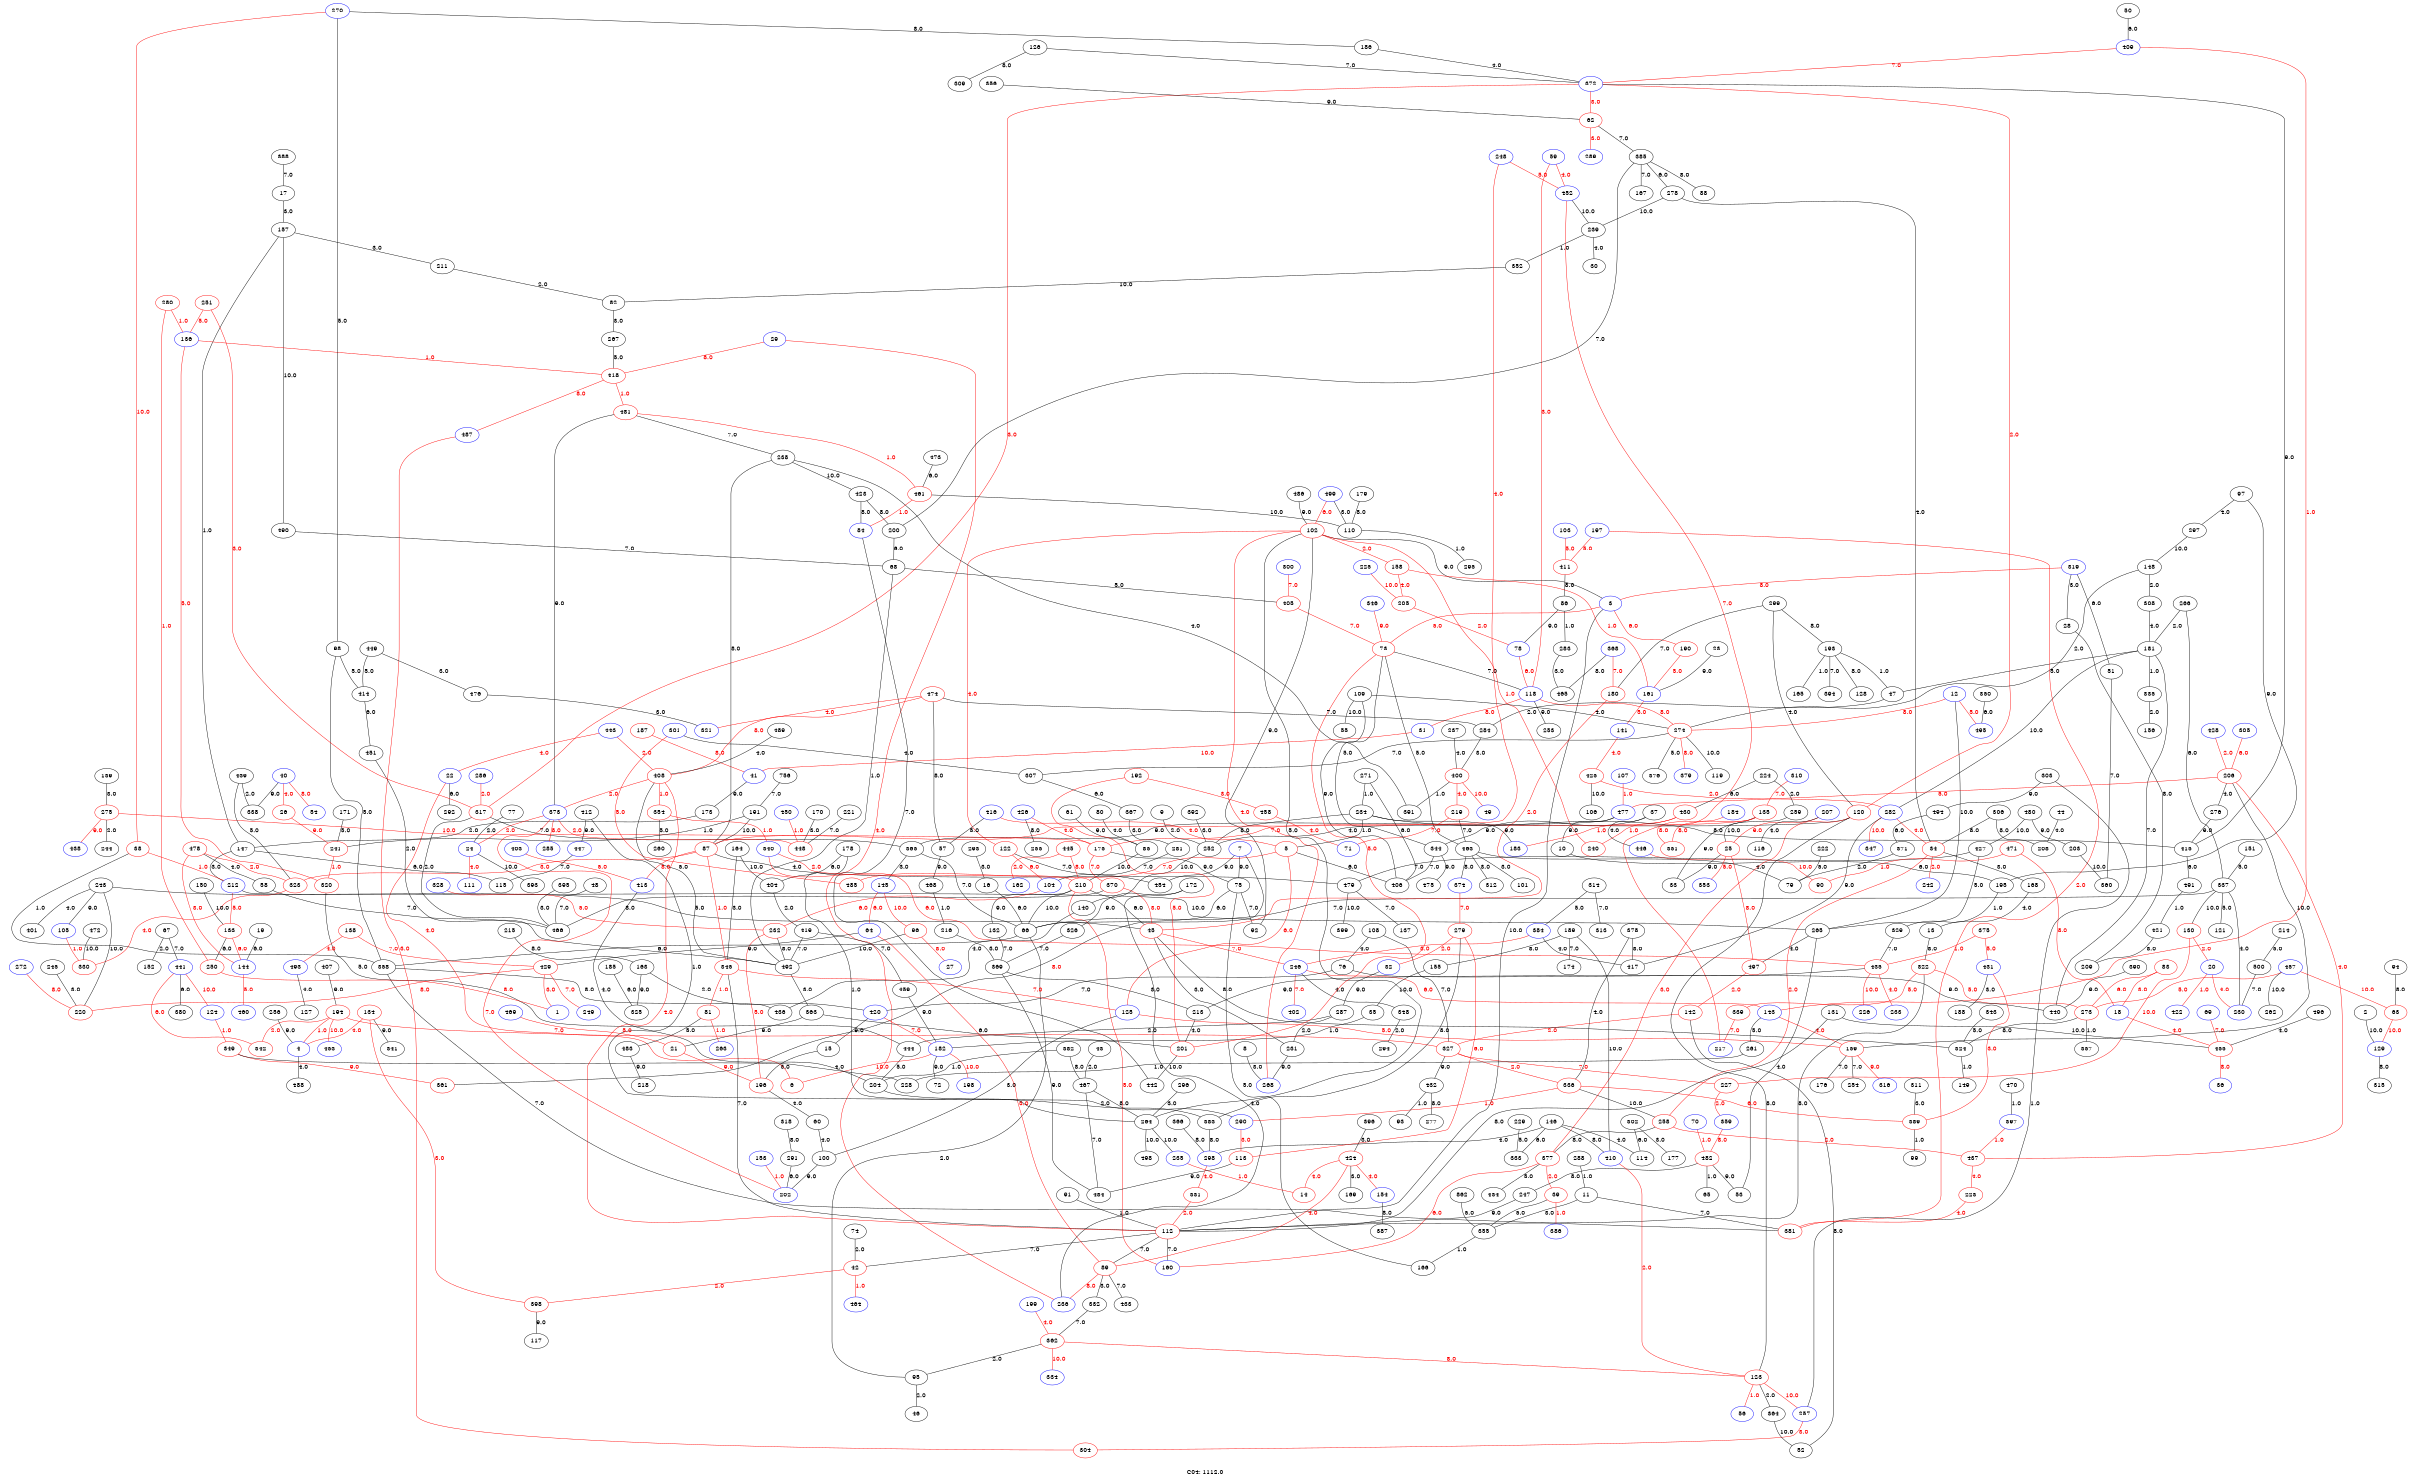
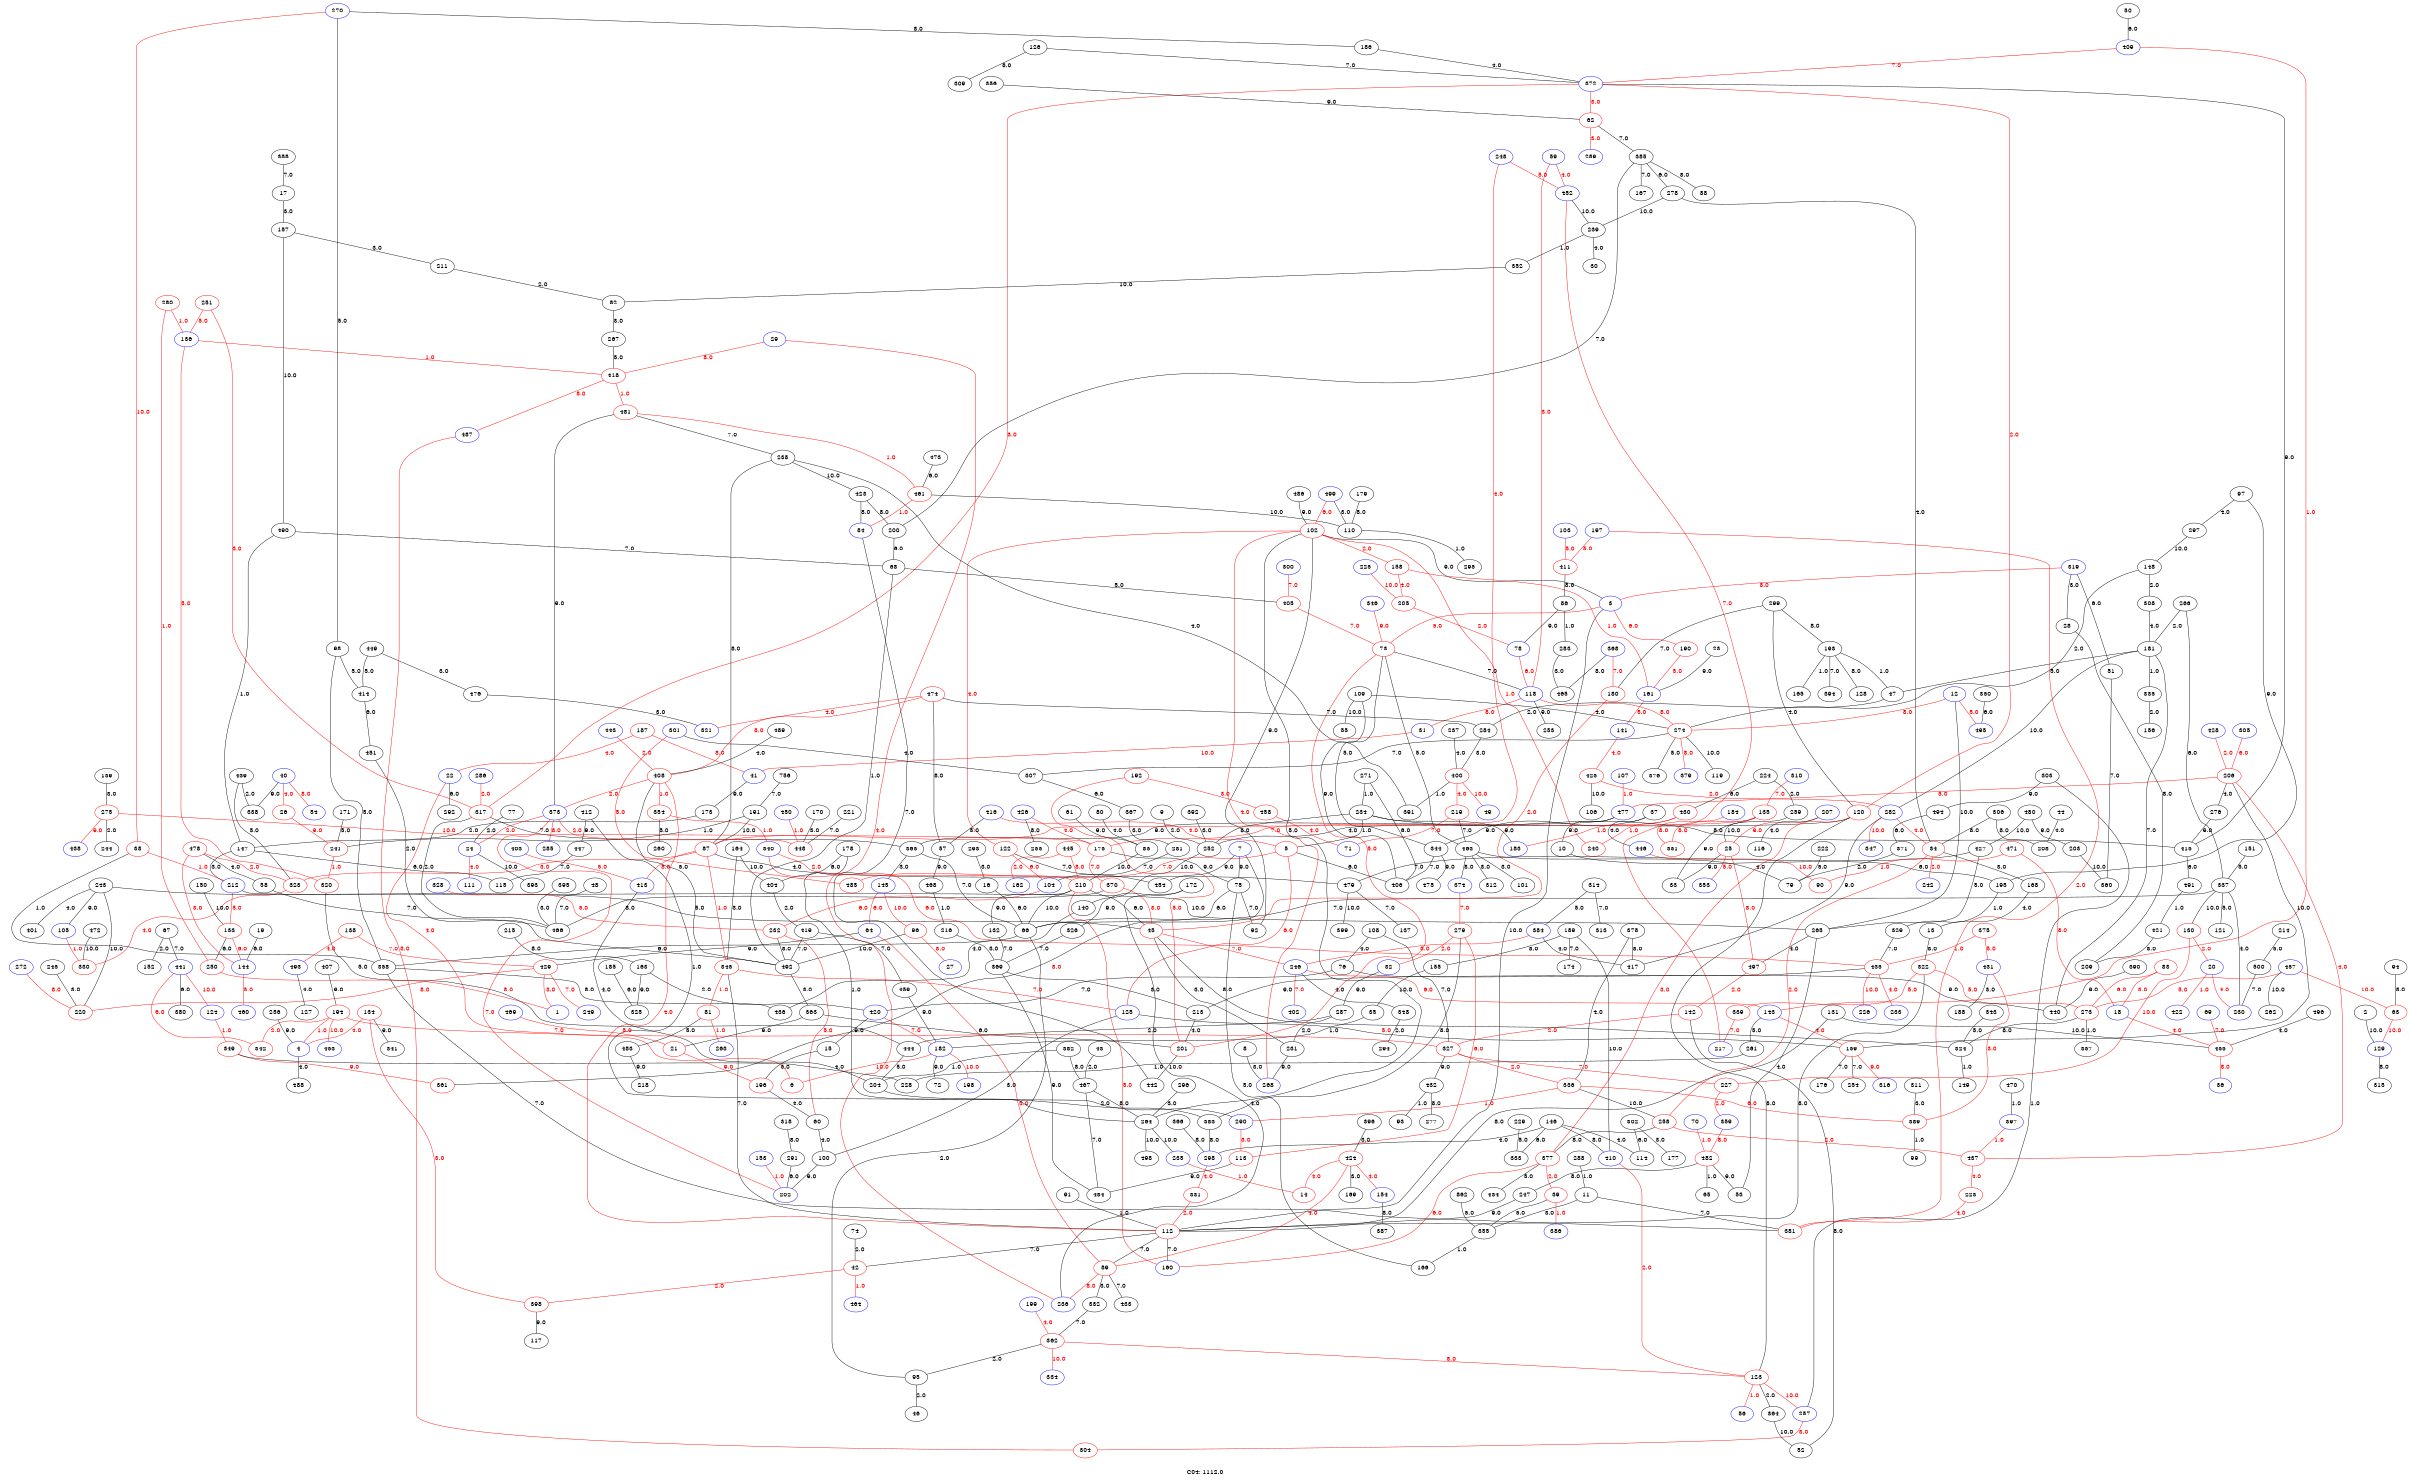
edge "157" -- "147": now "490" -- "147"
edge "443" -- "22": now "187" -- "22"
node "447": color blue -> black
edge "232" -- "196": now "232" -- "60"
edge "125" -- "159": color red -> black
